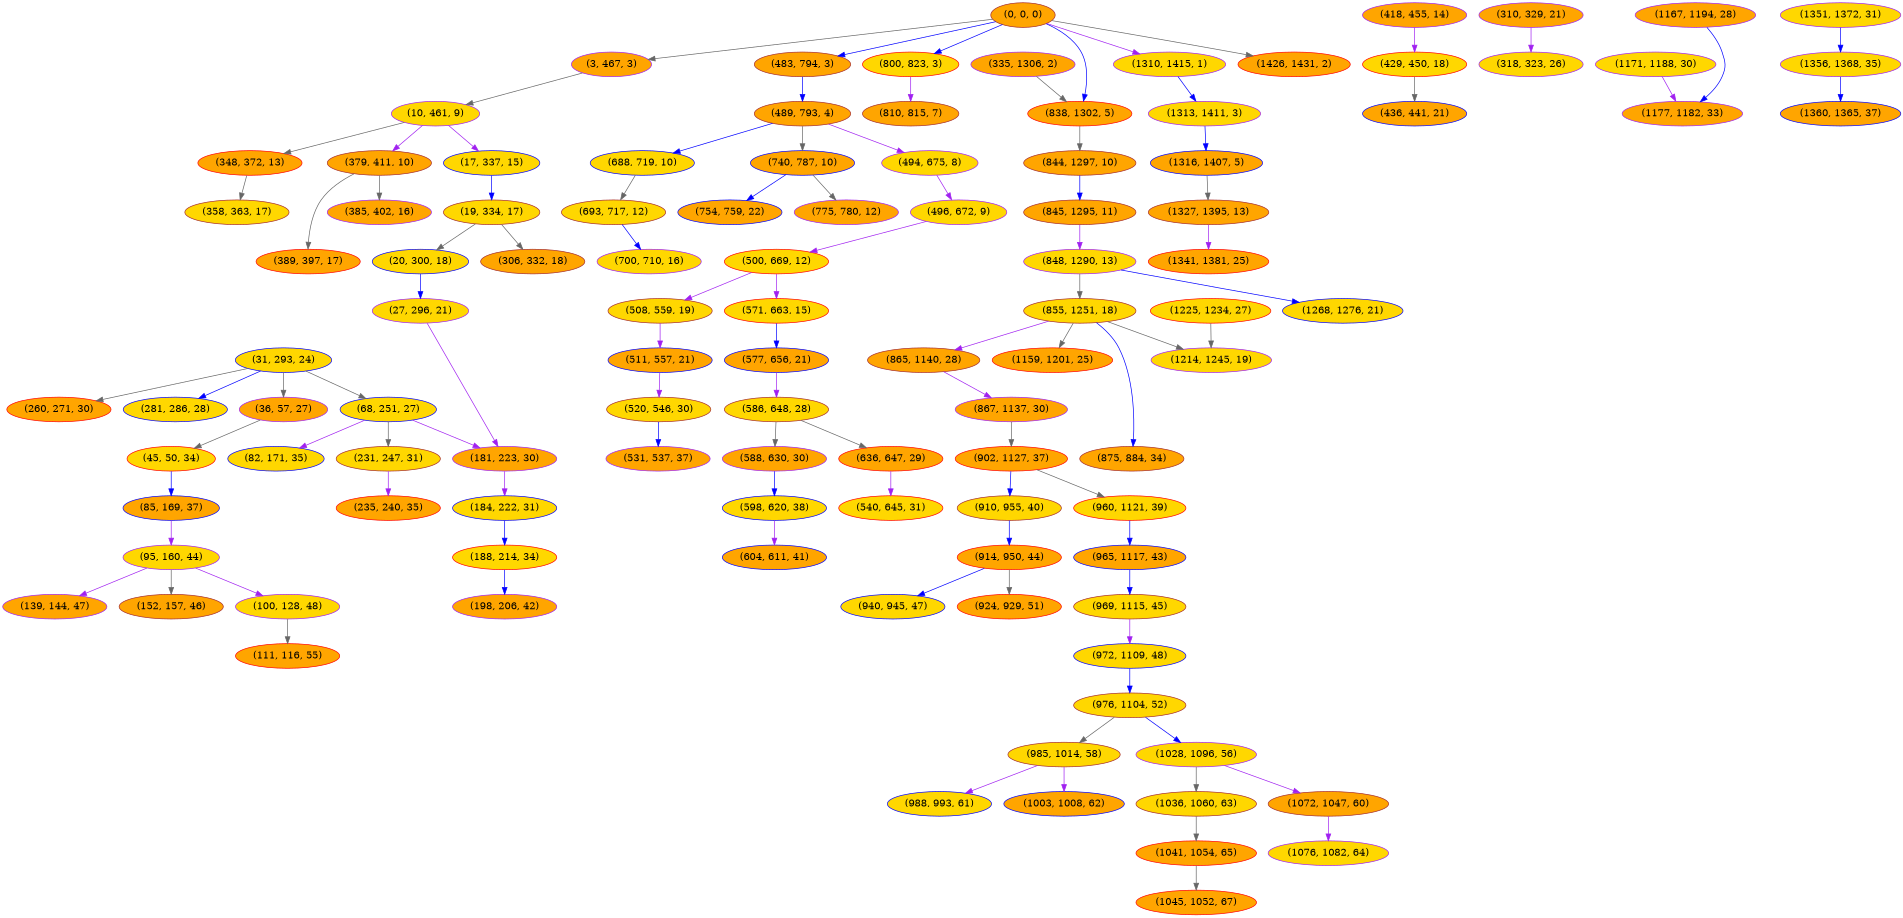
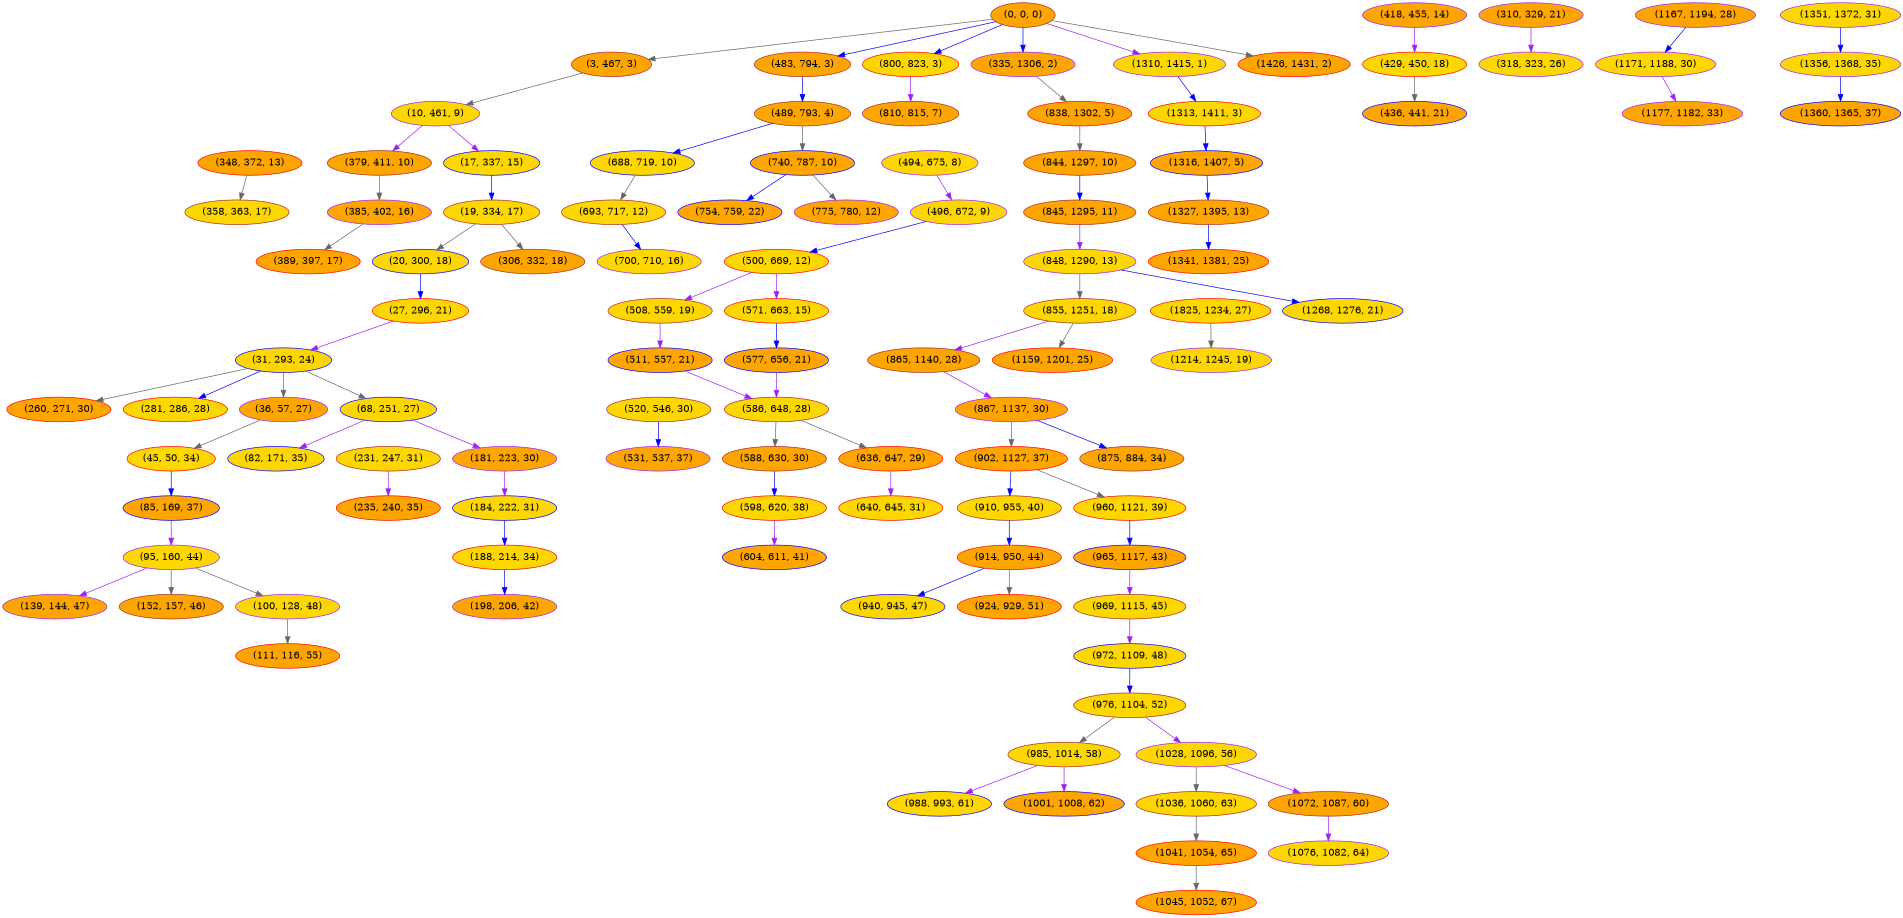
edge "(0, 0, 0)" -> "(838, 1302, 5)": now "(0, 0, 0)" -> "(335, 1306, 2)"
edge "(1167, 1194, 28)" -> "(1177, 1182, 33)": now "(1167, 1194, 28)" -> "(1171, 1188, 30)"
node "(3, 467, 3)": color purple -> brown
node "(1313, 1411, 3)": color purple -> red
edge "(10, 461, 9)" -> "(348, 372, 13)": removed
edge "(489, 793, 4)" -> "(494, 675, 8)": removed
edge "(1316, 1407, 5)" -> "(1327, 1395, 13)": color gray40 -> blue
edge "(379, 411, 10)" -> "(389, 397, 17)": now "(385, 402, 16)" -> "(389, 397, 17)"
edge "(1327, 1395, 13)" -> "(1341, 1381, 25)": color purple -> blue
edge "(496, 672, 9)" -> "(500, 669, 12)": color purple -> blue
node "(27, 296, 21)": color purple -> red
node "(1225, 1234, 27)": label "(1225, 1234, 27)" -> "(1825, 1234, 27)"
edge "(855, 1251, 18)" -> "(1214, 1245, 19)": removed
edge "(855, 1251, 18)" -> "(875, 884, 34)": now "(867, 1137, 30)" -> "(875, 884, 34)"
edge "(511, 557, 21)" -> "(520, 546, 30)": now "(511, 557, 21)" -> "(586, 648, 28)"
edge "(27, 296, 21)" -> "(181, 223, 30)": now "(27, 296, 21)" -> "(31, 293, 24)"
node "(281, 286, 28)": color blue -> red
edge "(68, 251, 27)" -> "(231, 247, 31)": removed
node "(588, 630, 30)": color purple -> brown
node "(598, 620, 38)": color blue -> red
node "(540, 645, 31)": label "(540, 645, 31)" -> "(640, 645, 31)"
edge "(965, 1117, 43)" -> "(969, 1115, 45)": color blue -> purple
edge "(95, 160, 44)" -> "(100, 128, 48)": color purple -> gray40
edge "(976, 1104, 52)" -> "(1028, 1096, 56)": color blue -> purple
node "(1003, 1008, 62)": label "(1003, 1008, 62)" -> "(1001, 1008, 62)"
node "(1072, 1047, 60)": label "(1072, 1047, 60)" -> "(1072, 1087, 60)"
